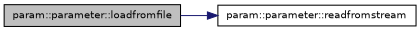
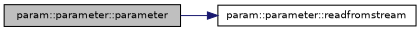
node "param::parameter::loadfromfile": label "param::parameter::loadfromfile" -> "param::parameter::parameter"
